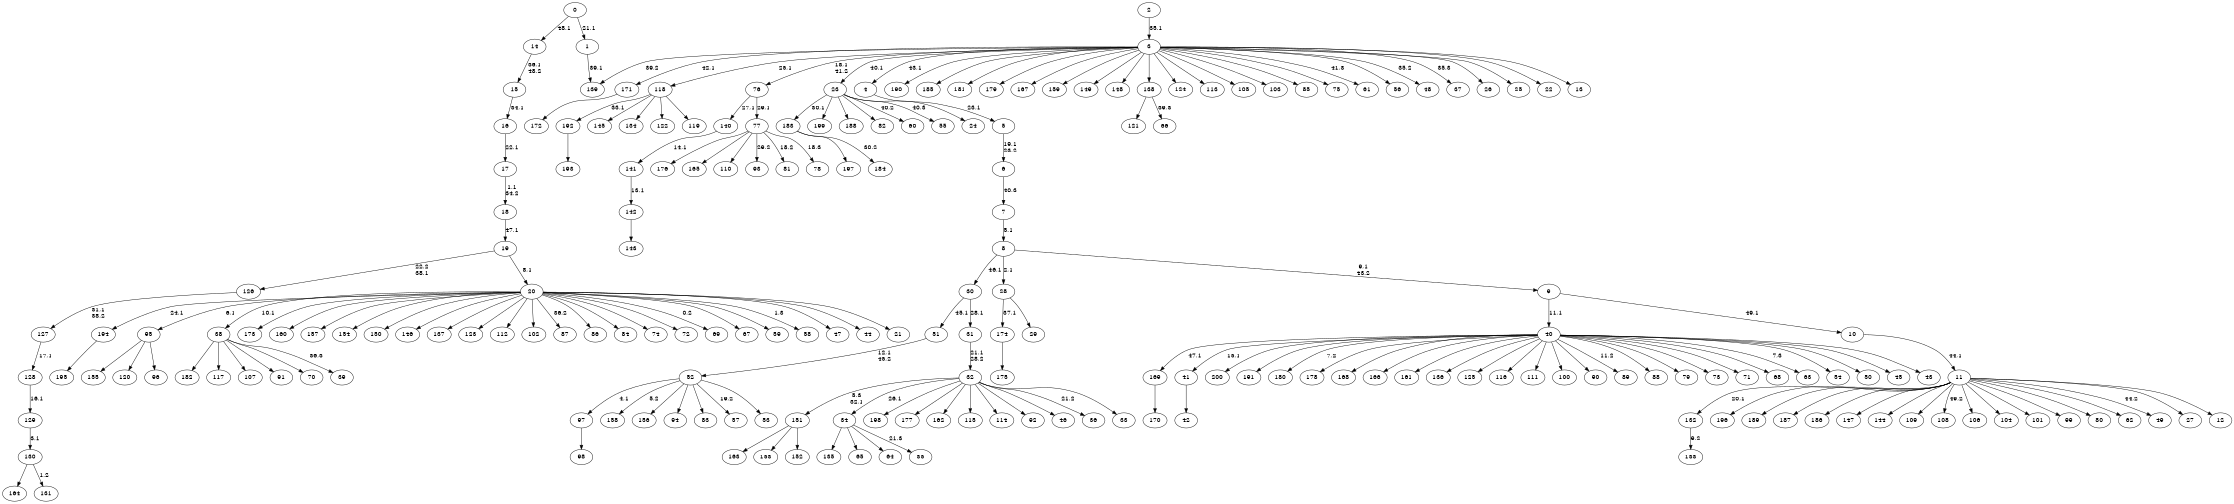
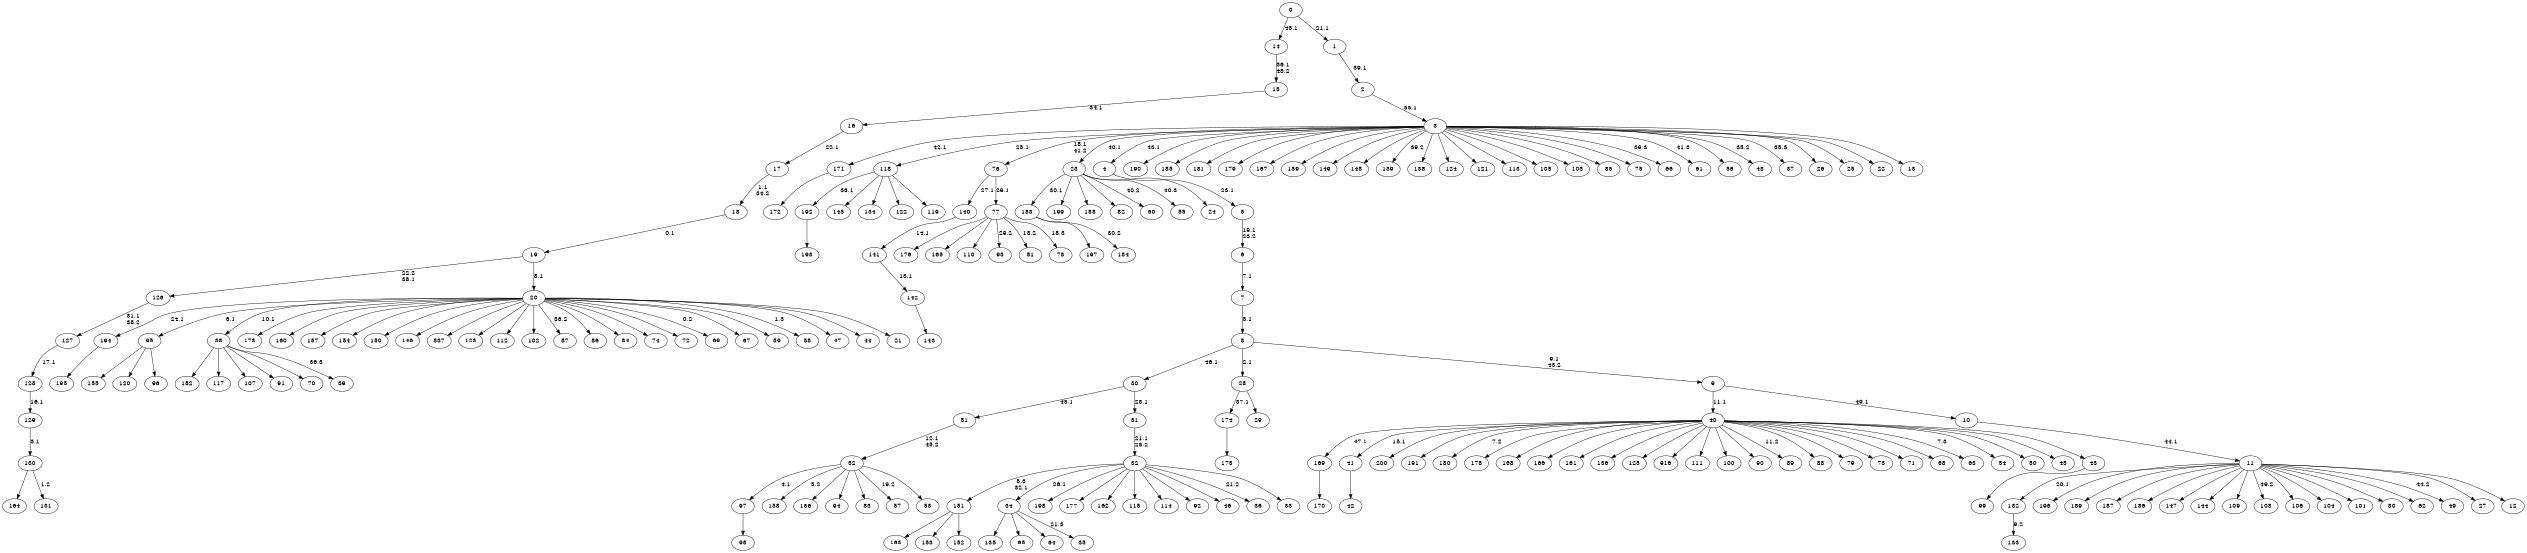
edge "1" -> "139": now "1" -> "2"
edge "138" -> "121": now "3" -> "121"
edge "138" -> "66": now "3" -> "66"
edge "6" -> "7": label "40,3" -> "7,1"
edge "18" -> "19": label "47,1" -> "0,1"
node "137": label "137" -> "837"
node "116": label "116" -> "916"
edge "11" -> "99": now "43" -> "99"
